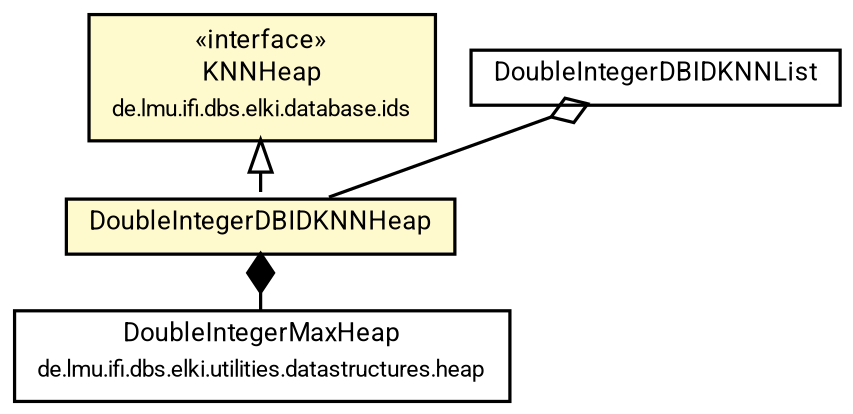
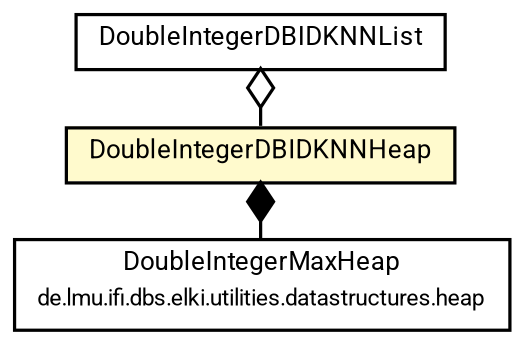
node "KNNHeap": removed
